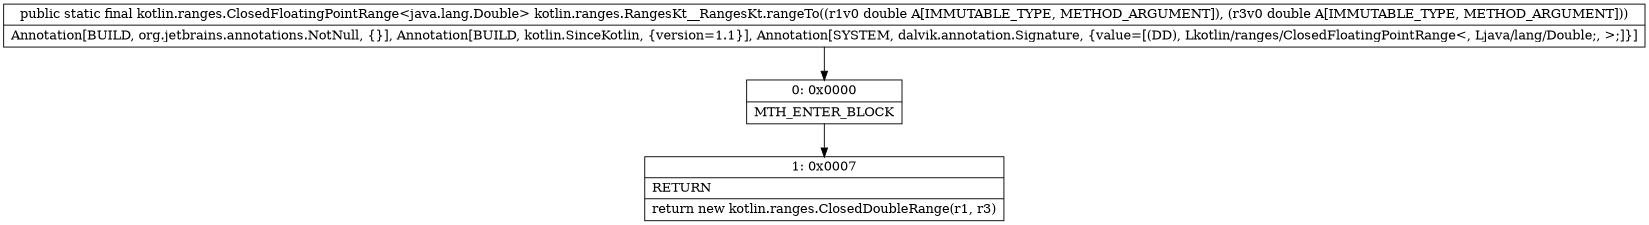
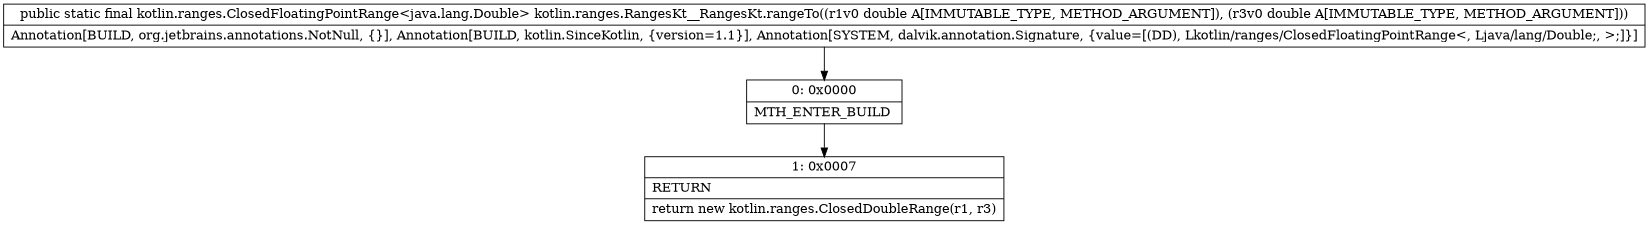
node "0: 0x0000": text "MTH_ENTER_BLOCK" -> "MTH_ENTER_BUILD"
